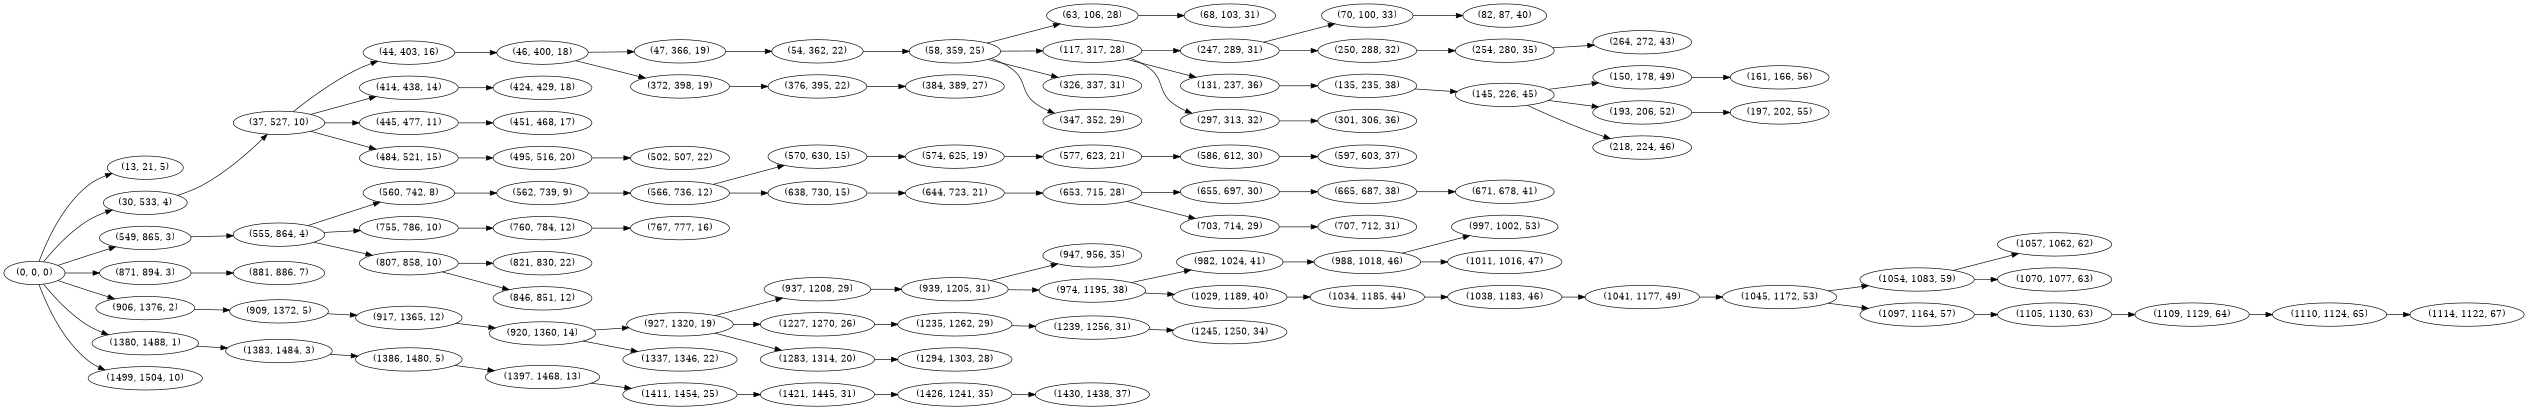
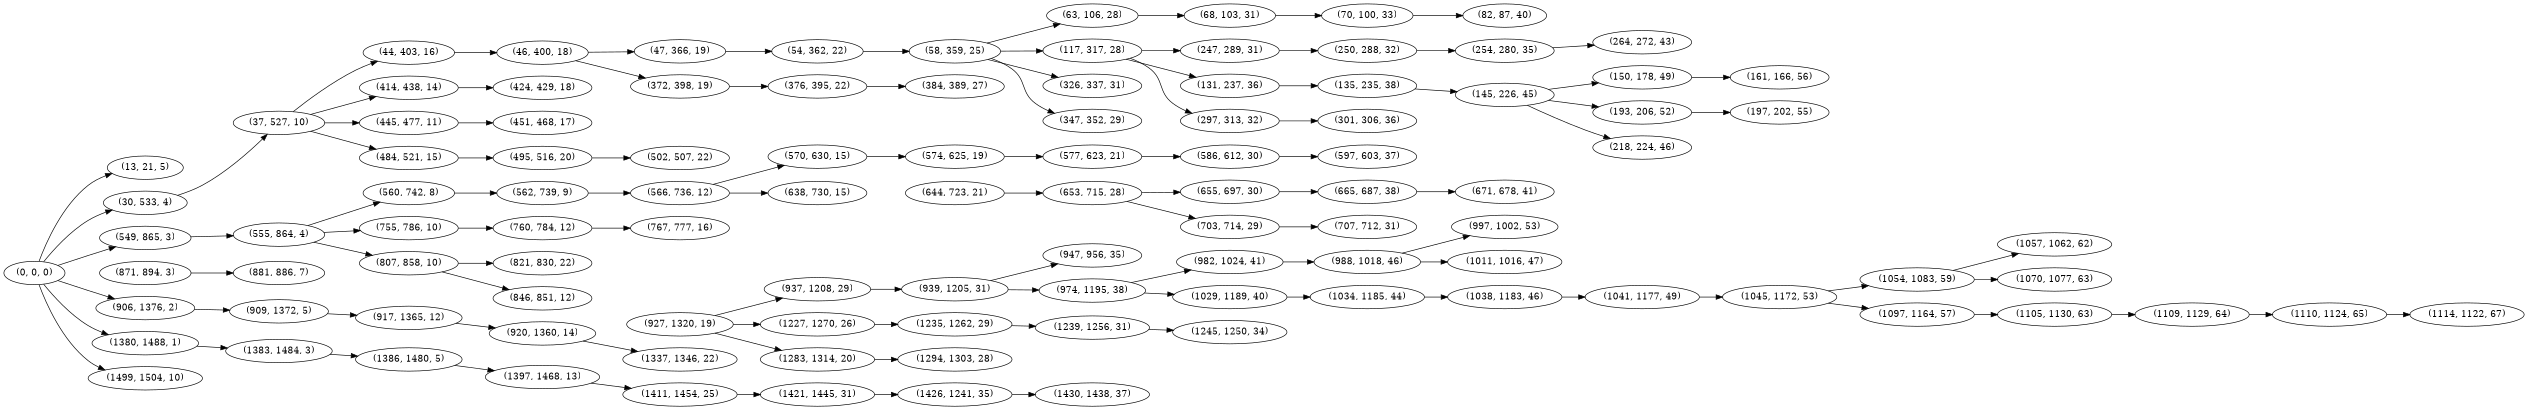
edge "(247, 289, 31)" -> "(70, 100, 33)": now "(68, 103, 31)" -> "(70, 100, 33)"
edge "(638, 730, 15)" -> "(644, 723, 21)": removed
edge "(0, 0, 0)" -> "(871, 894, 3)": removed
edge "(920, 1360, 14)" -> "(927, 1320, 19)": removed
